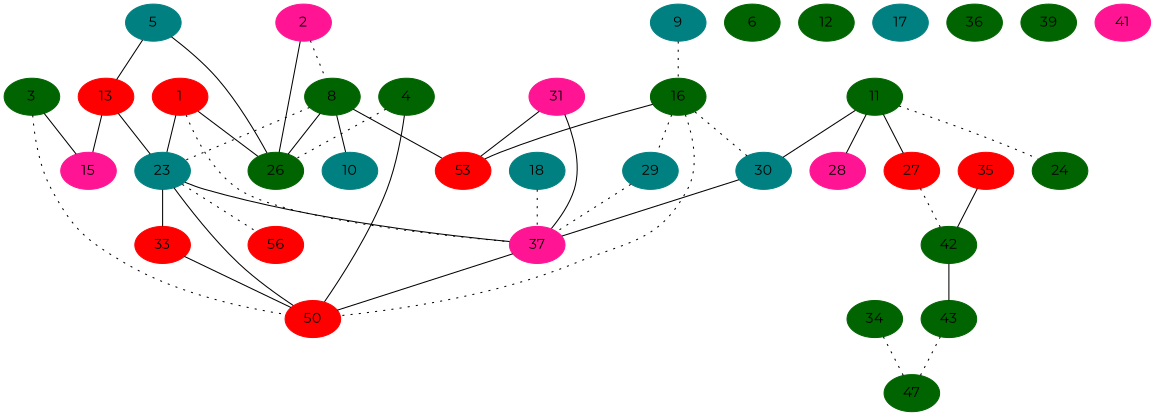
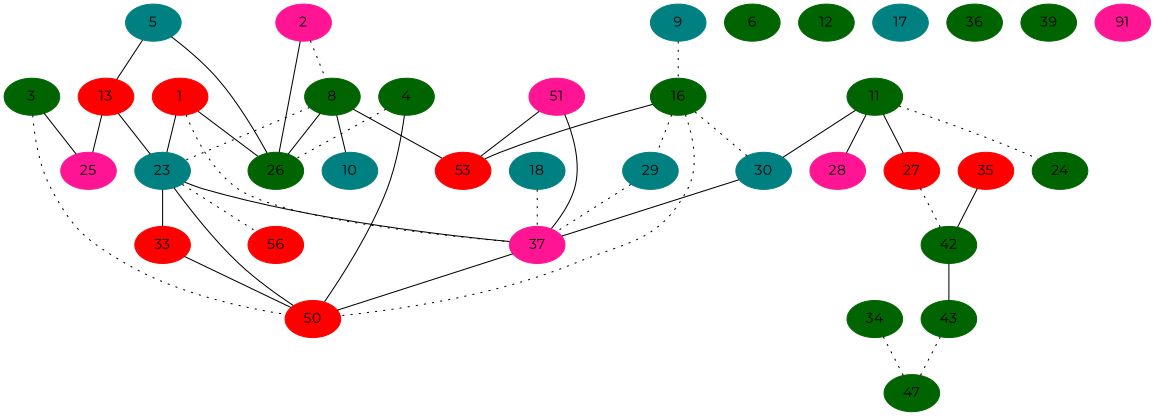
node "41": label "41" -> "91"
node "31": label "31" -> "51"
node "15": label "15" -> "25"
